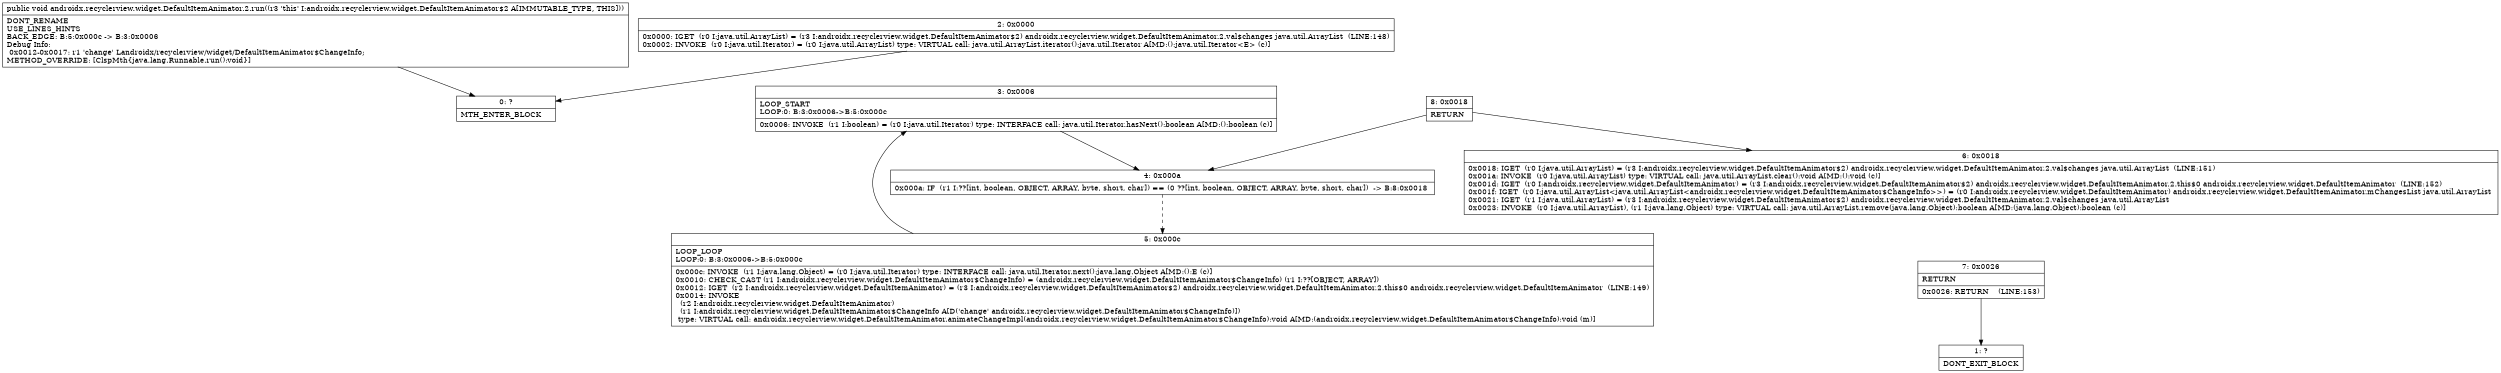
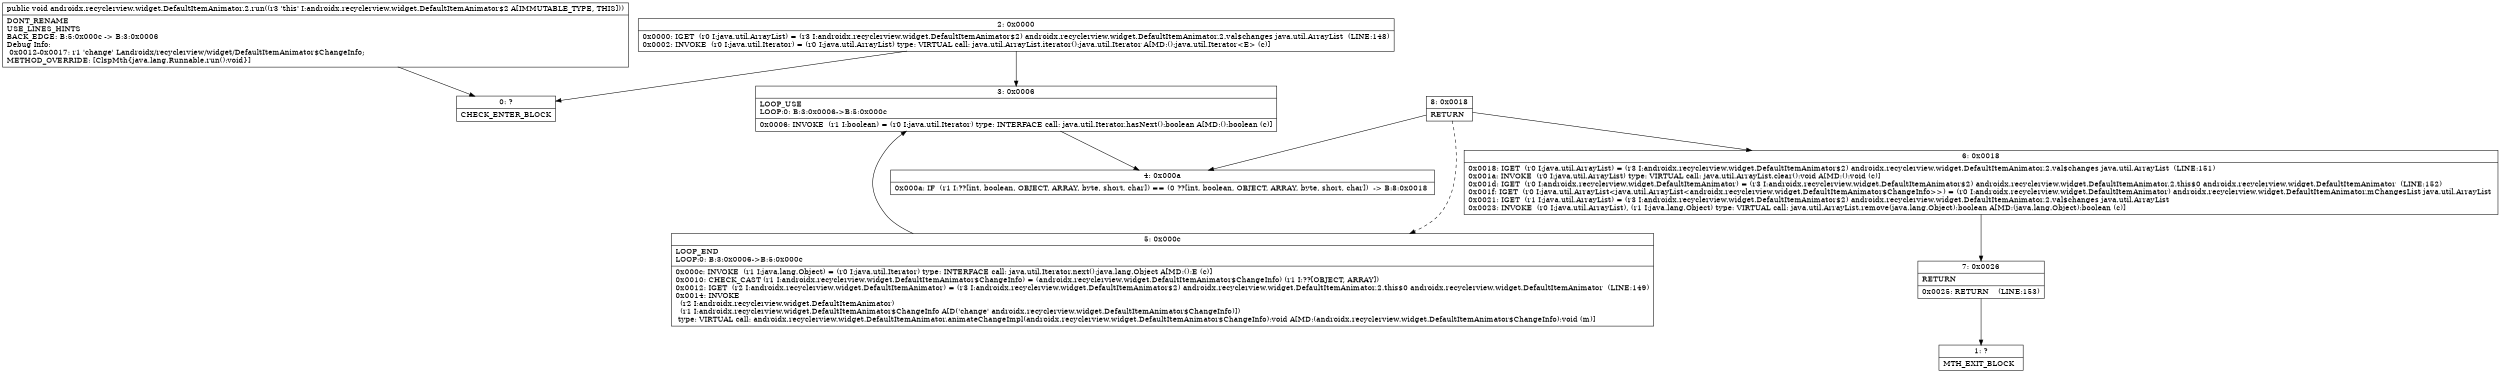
edge "2: 0x0000" -> "3: 0x0006": added
node "3: 0x0006": text "LOOP_START" -> "LOOP_USE"
node "0: ?": text "MTH_ENTER_BLOCK" -> "CHECK_ENTER_BLOCK"
edge "4: 0x000a" -> "5: 0x000c": now "8: 0x0018" -> "5: 0x000c"
edge "6: 0x0018" -> "7: 0x0026": added
node "5: 0x000c": text "LOOP_LOOP" -> "LOOP_END"
node "7: 0x0026": text "0x0026: RETURN    (LINE:153)" -> "0x0025: RETURN    (LINE:153)"
node "1: ?": text "DONT_EXIT_BLOCK" -> "MTH_EXIT_BLOCK"
